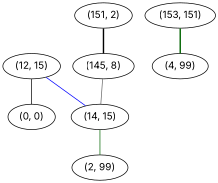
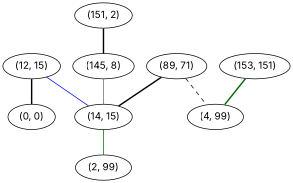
node "(89, 71)": added
edge "(12, 15)" -- "(0, 0)": style solid -> bold
